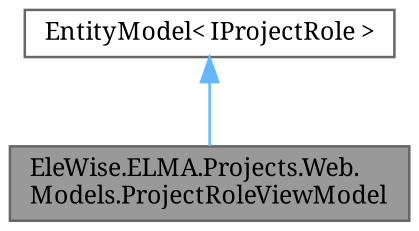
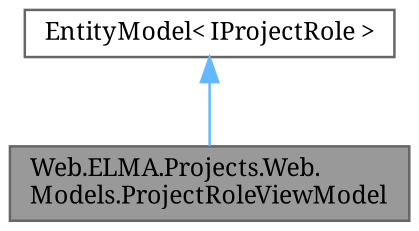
node "EleWise.ELMA.Projects.Web. Models.ProjectRoleViewModel": label "EleWise.ELMA.Projects.Web. Models.ProjectRoleViewModel" -> "Web.ELMA.Projects.Web. Models.ProjectRoleViewModel"
